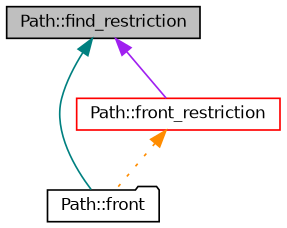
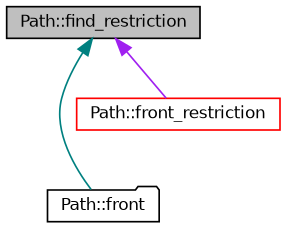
edge "Path::front" -> "Path::front_restriction": removed
